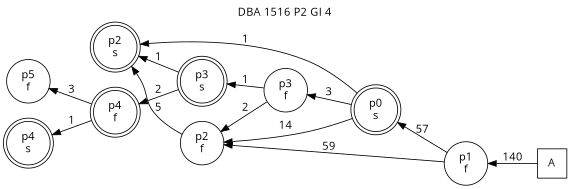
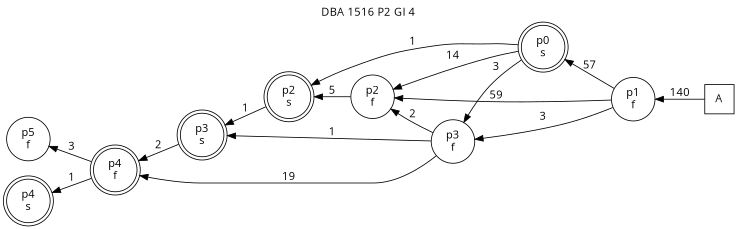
edge "p3 s" -> "p2 s": reversed
edge "p1 f" -> "p3 f": added, label "3"
edge "p3 f" -> "p4 f": added, label "19"
